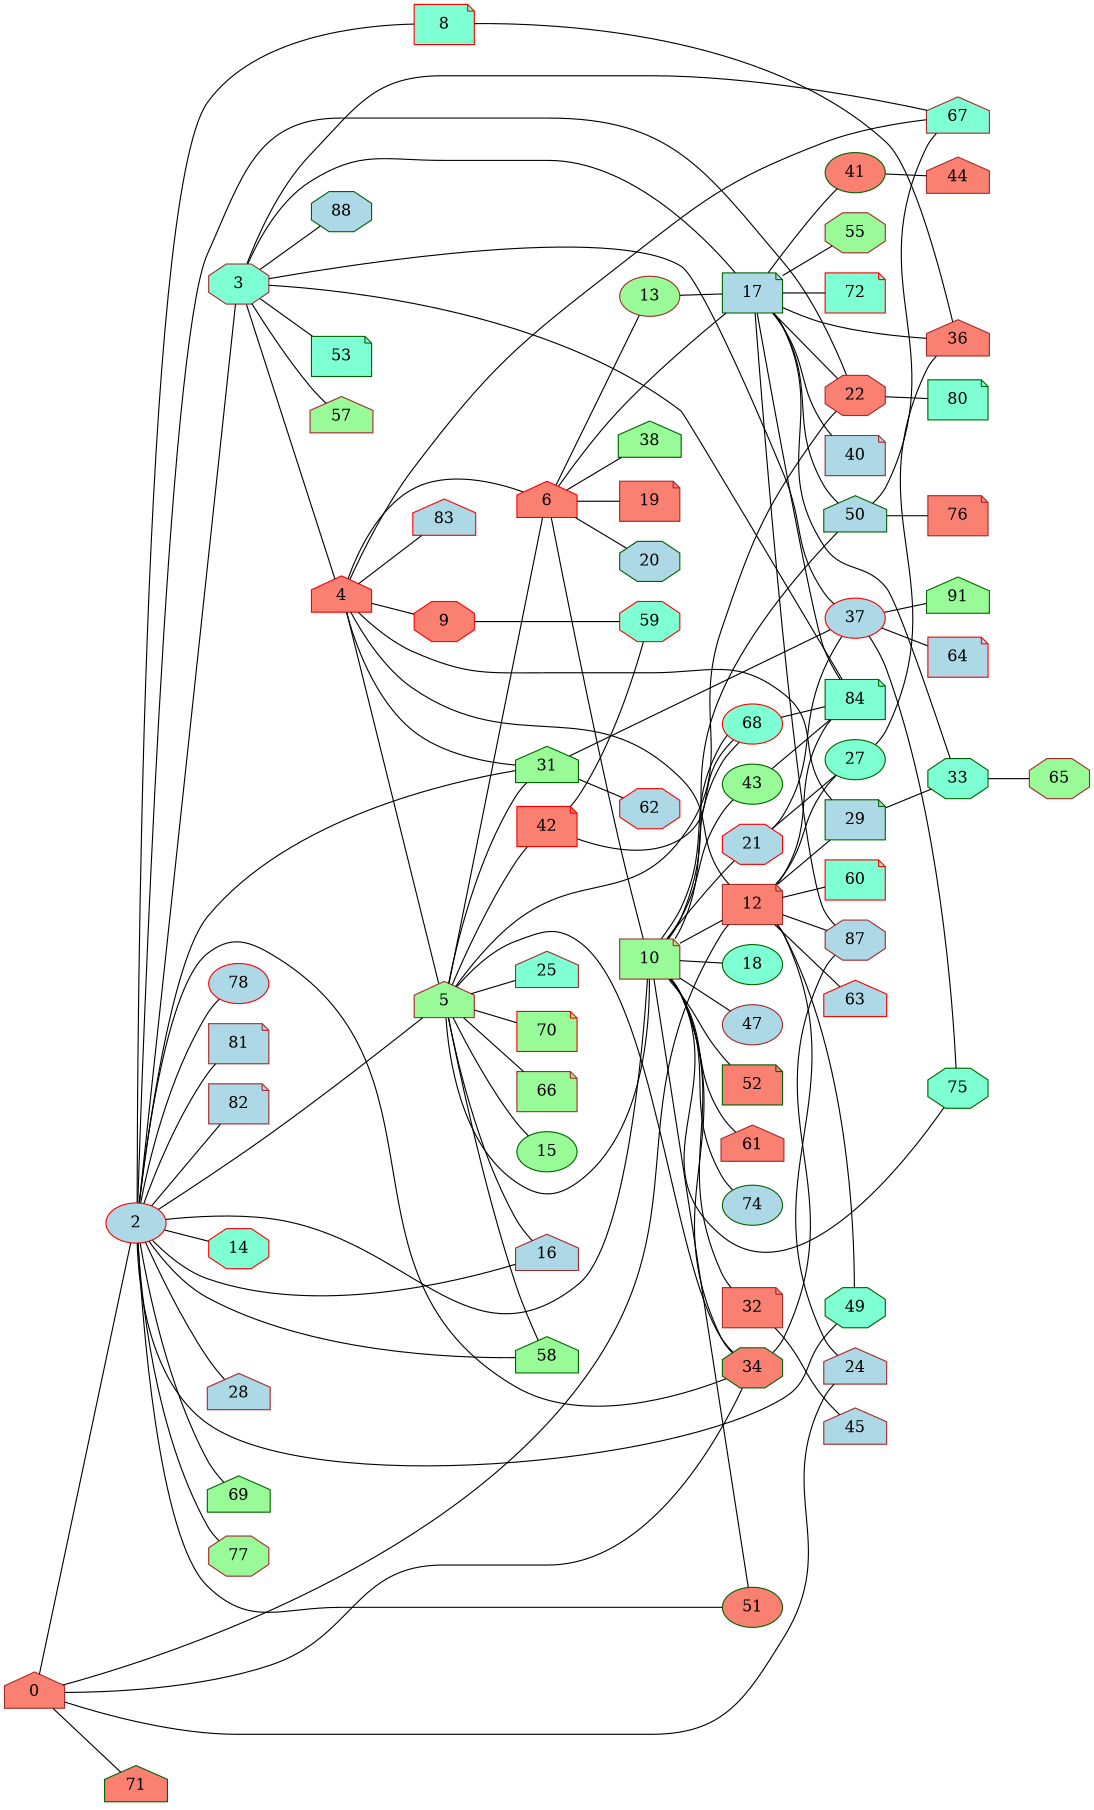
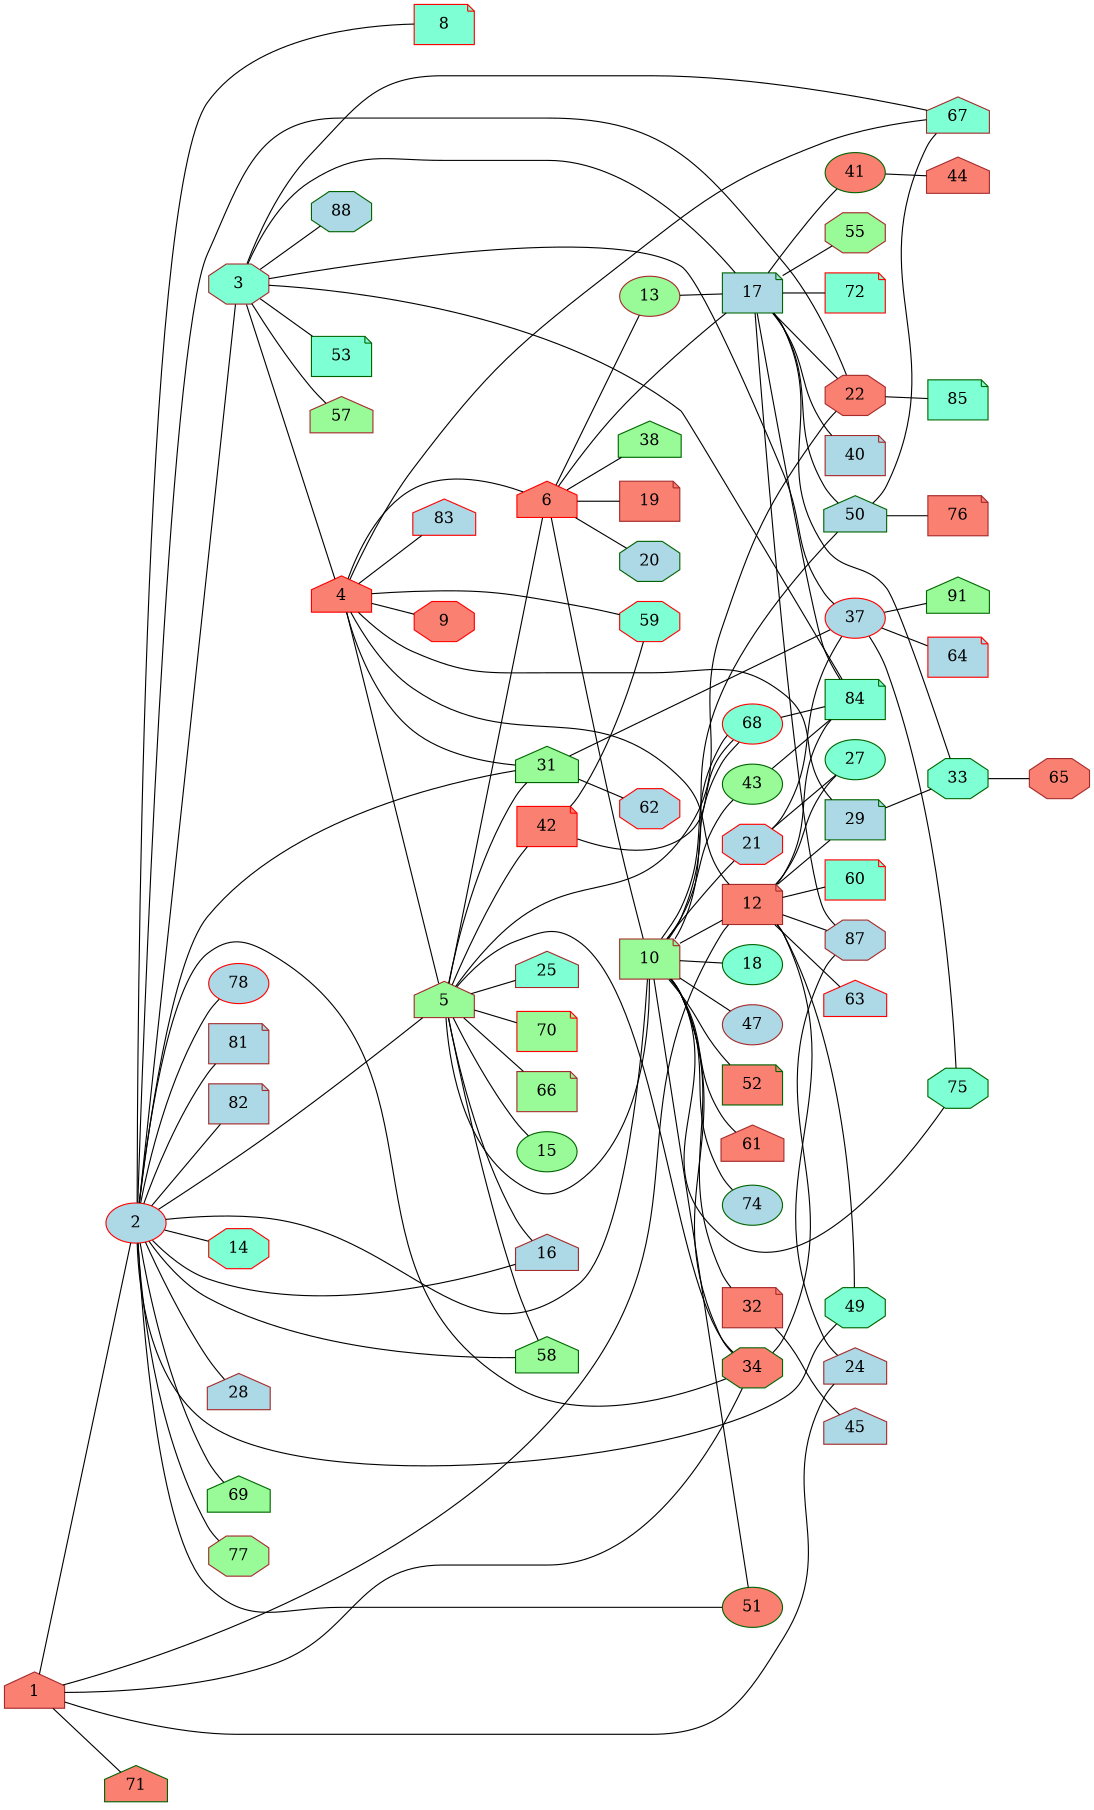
node "36": removed
node "80": label "80" -> "85"
edge "9" -- "59": now "4" -- "59"
node "65": fillcolor palegreen -> salmon
node "0": label "0" -> "1"
